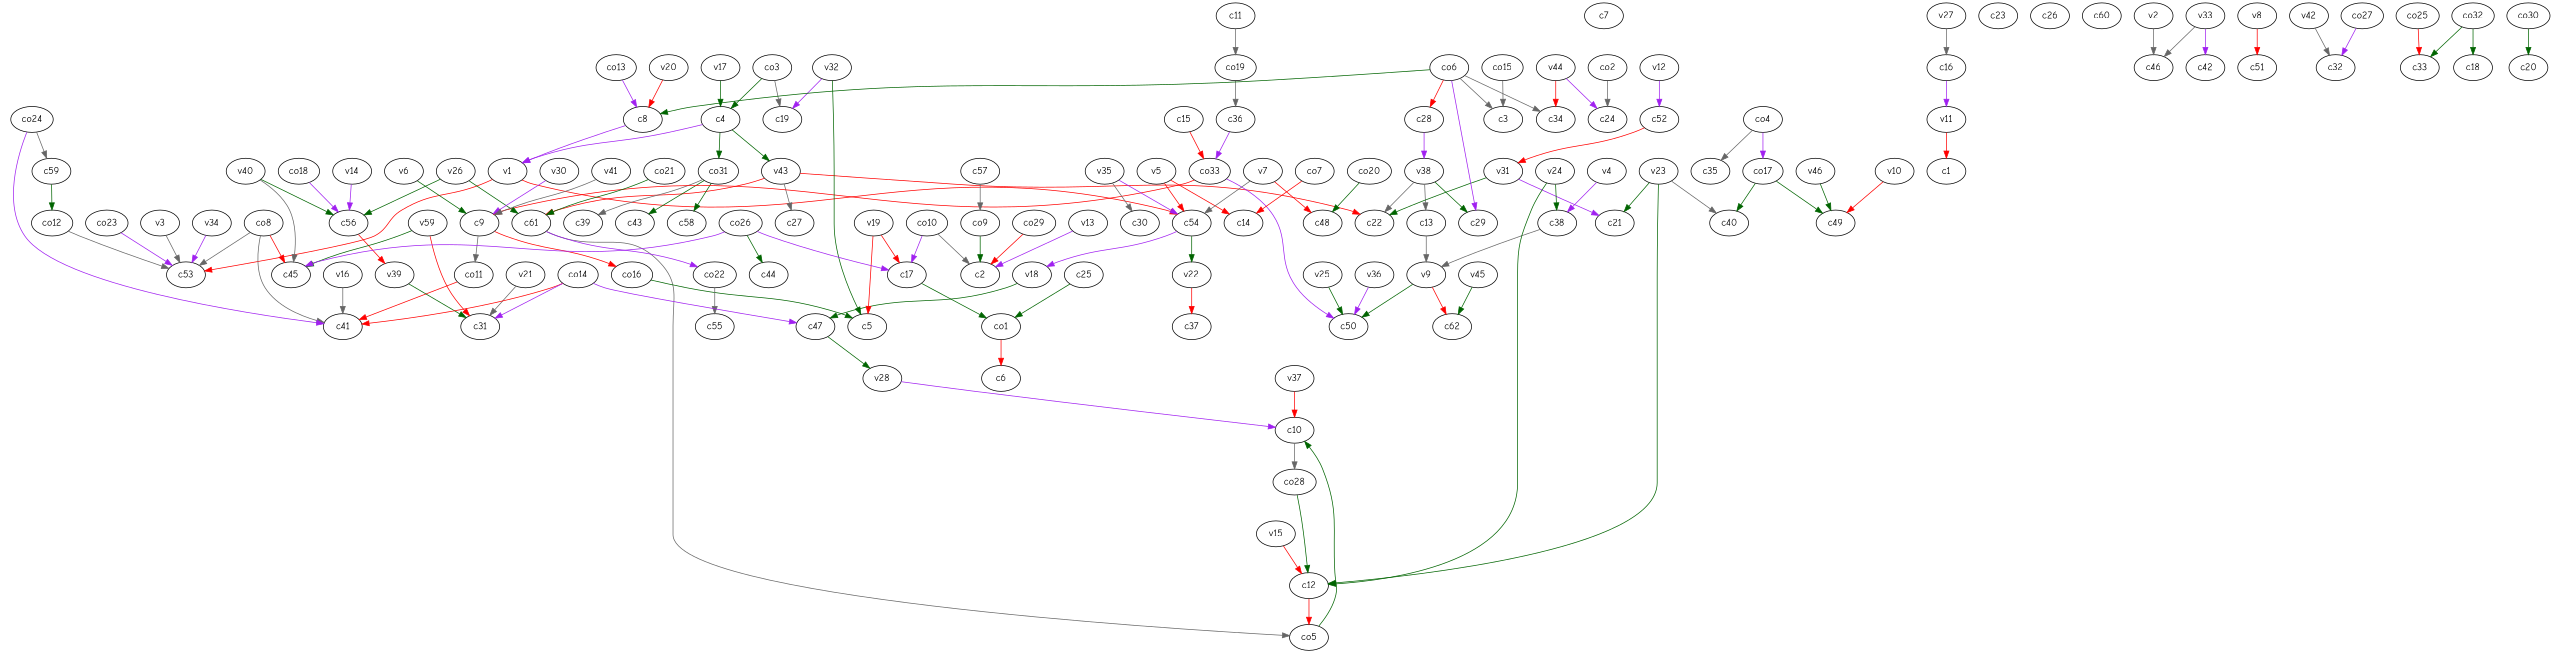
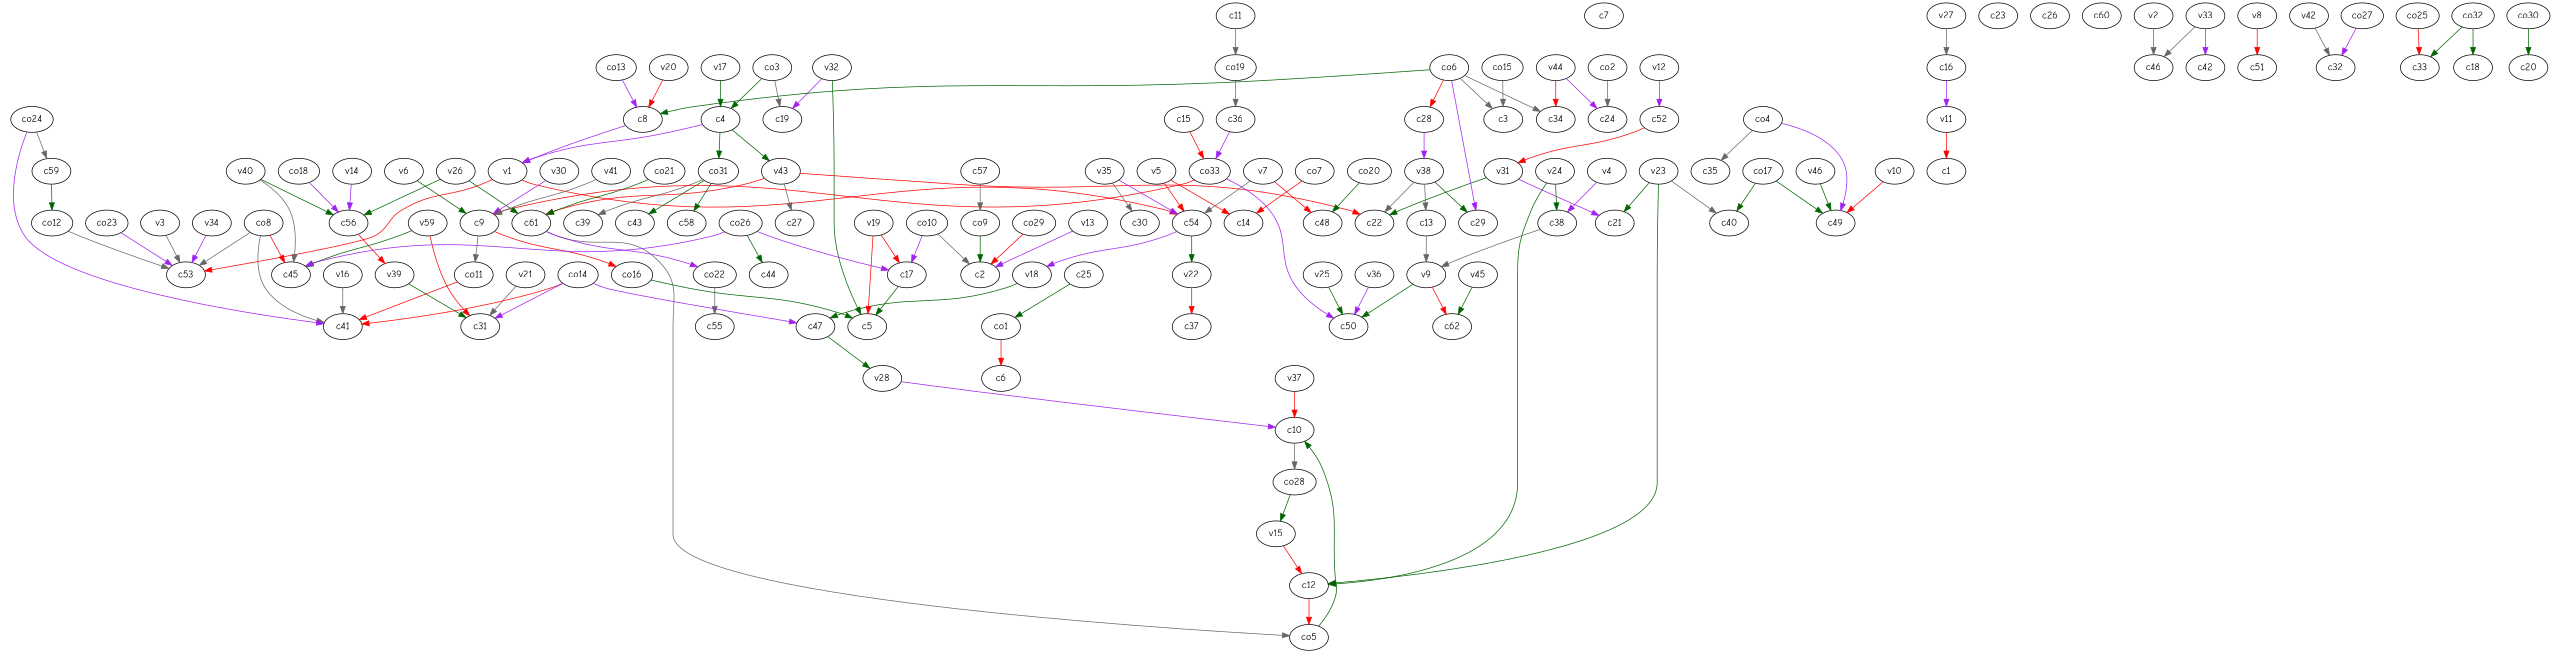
edge "co4" -> "co17": now "co4" -> "c49"
edge "c17" -> "co1": now "c17" -> "c5"
edge "co28" -> "c12": now "co28" -> "v15"
